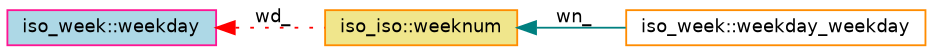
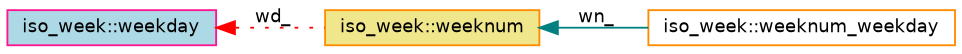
node "iso_iso::weeknum": label "iso_iso::weeknum" -> "iso_week::weeknum"
node "iso_week::weekday_weekday": label "iso_week::weekday_weekday" -> "iso_week::weeknum_weekday"
